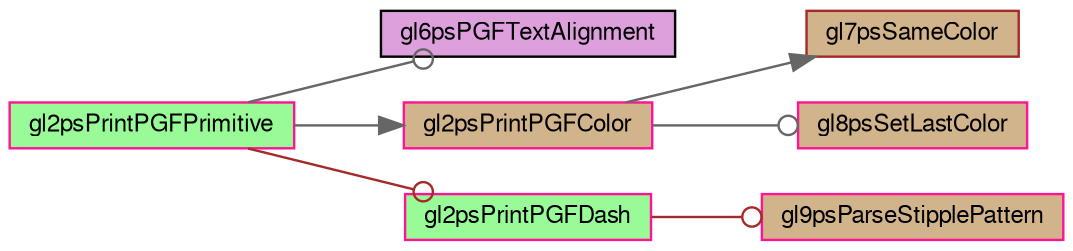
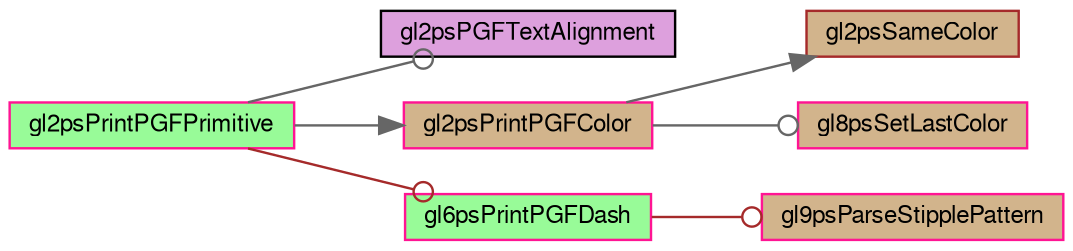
node "gl6psPGFTextAlignment": label "gl6psPGFTextAlignment" -> "gl2psPGFTextAlignment"
node "gl7psSameColor": label "gl7psSameColor" -> "gl2psSameColor"
node "gl2psPrintPGFDash": label "gl2psPrintPGFDash" -> "gl6psPrintPGFDash"
